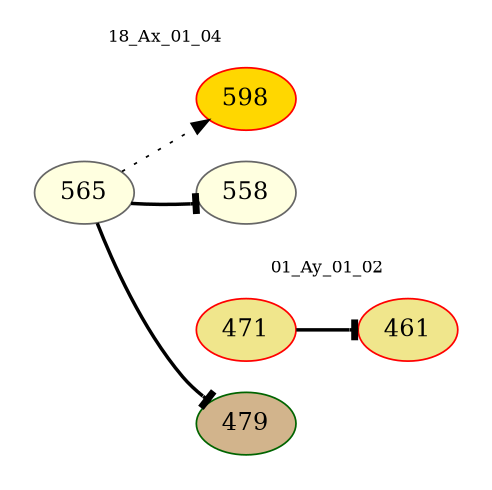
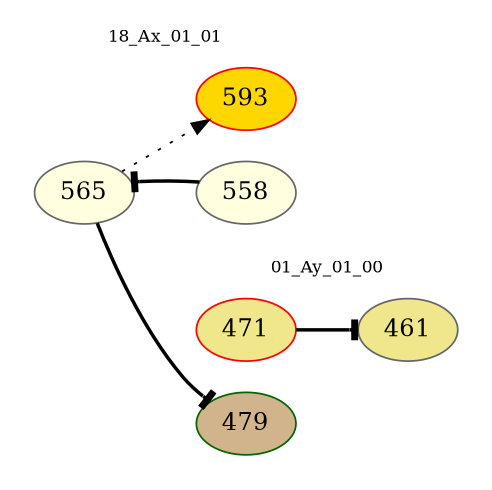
cluster "18_Ax_01_04": label "18_Ax_01_04" -> "18_Ax_01_01"
node "598": label "598" -> "593"
edge "565" -> "558": reversed
cluster "01_Ay_01_02": label "01_Ay_01_02" -> "01_Ay_01_00"
node "461": color red -> gray40
